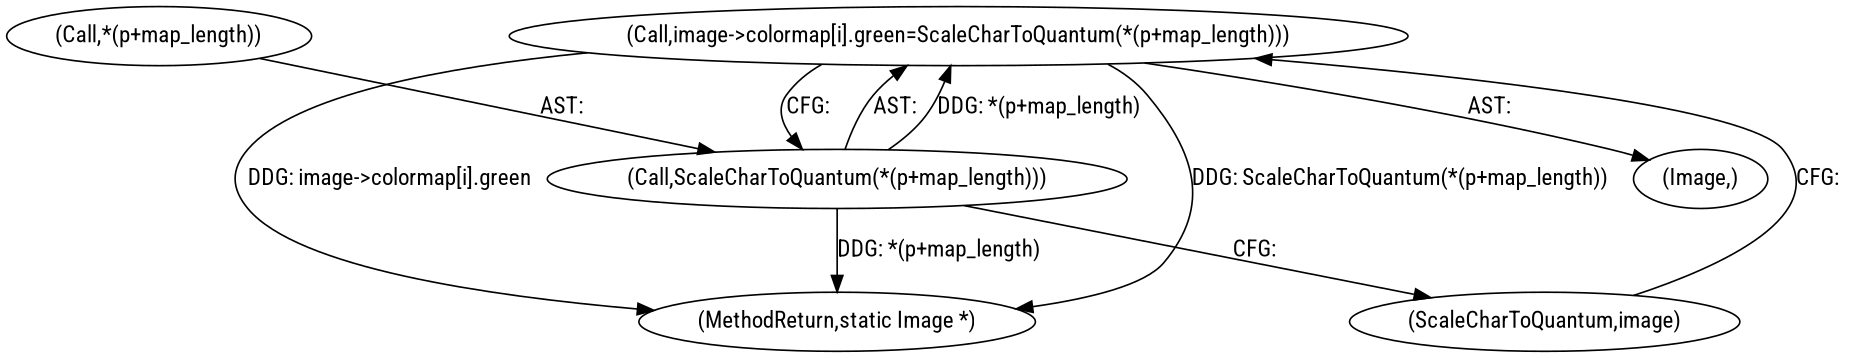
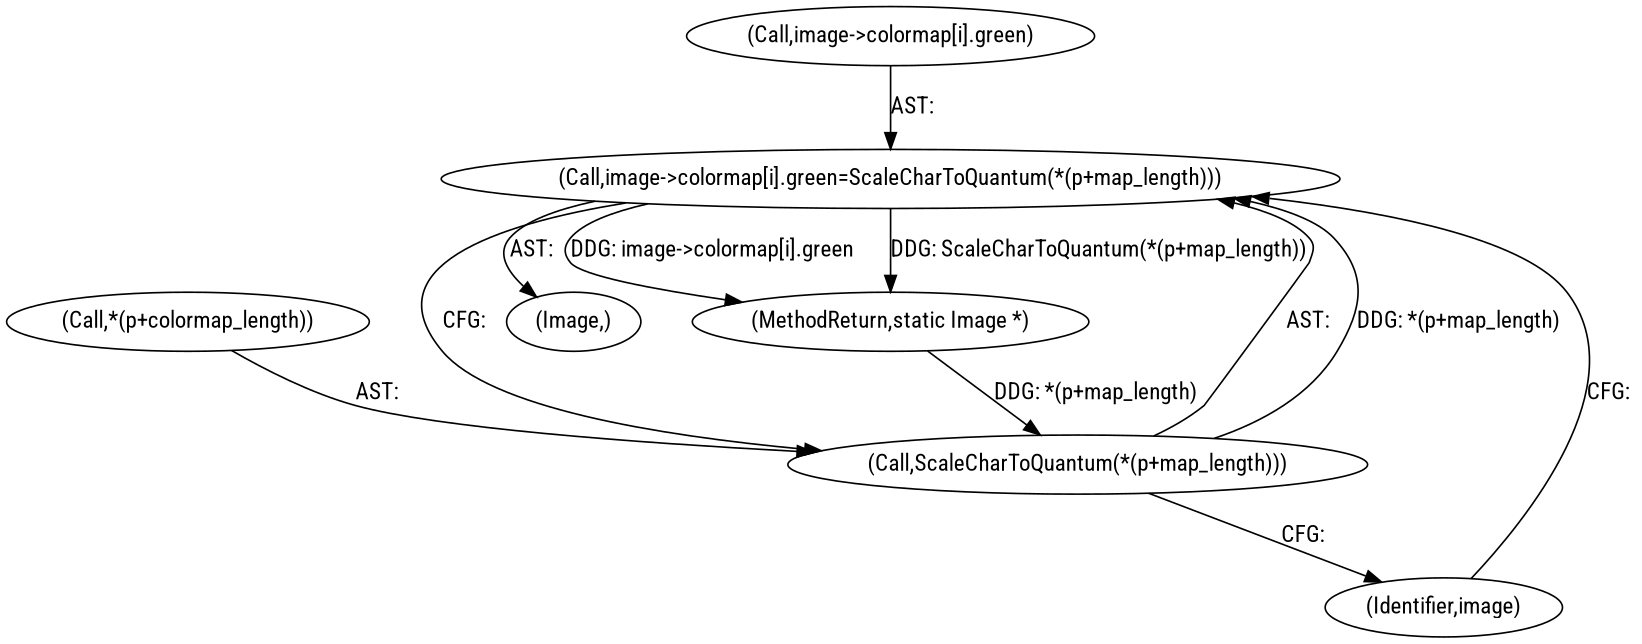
node "(Call,*(p+map_length))": label "(Call,*(p+map_length))" -> "(Call,*(p+colormap_length))"
node "(Call,image->colormap[i].green)": added
edge "(Call,ScaleCharToQuantum(*(p+map_length)))" -> "(MethodReturn,static Image *)": reversed
node "(ScaleCharToQuantum,image)": label "(ScaleCharToQuantum,image)" -> "(Identifier,image)"
